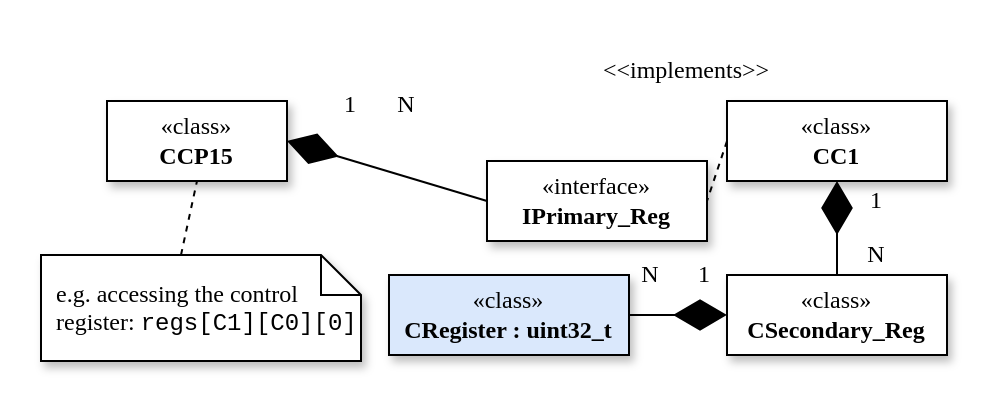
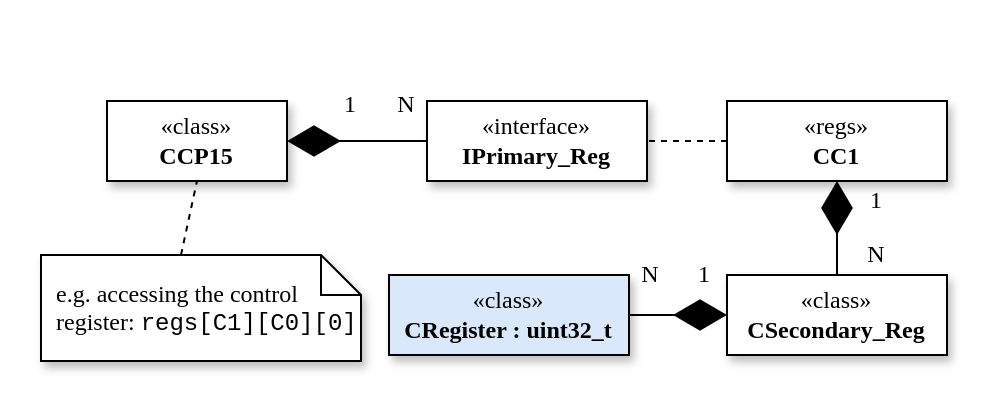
node "<<implements>>": removed
node "«class» CC1": label "«class» CC1" -> "«regs» CC1"
node "«interface» IPrimary_Reg": moved (597, 201) -> (537, 141)
